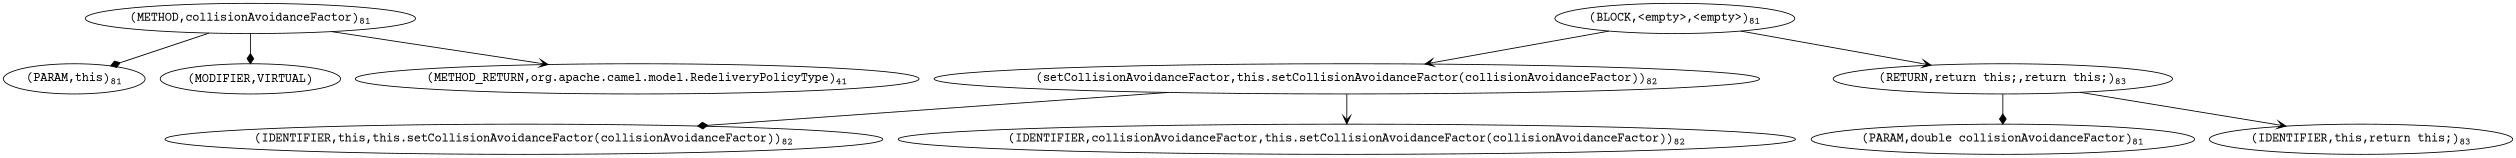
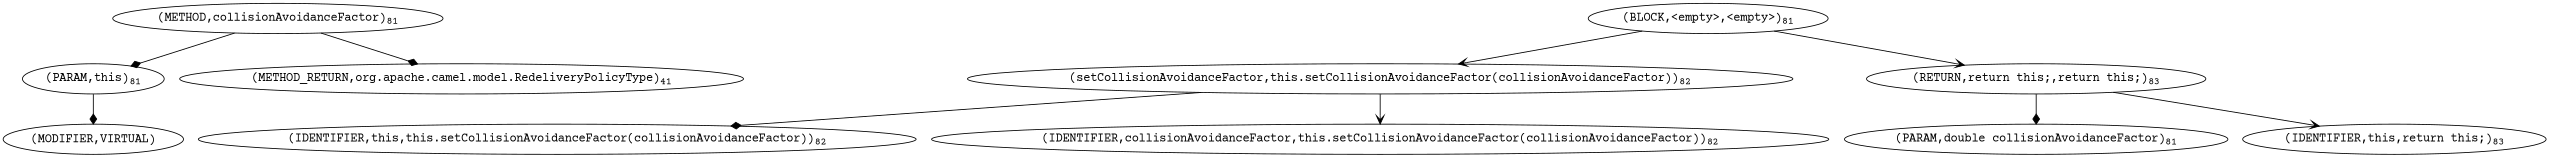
edge "(METHOD,collisionAvoidanceFactor)" -> "(MODIFIER,VIRTUAL)": now "(PARAM,this)" -> "(MODIFIER,VIRTUAL)"
edge "(METHOD,collisionAvoidanceFactor)" -> "(METHOD_RETURN,org.apache.camel.model.RedeliveryPolicyType)": arrowhead vee -> diamond
